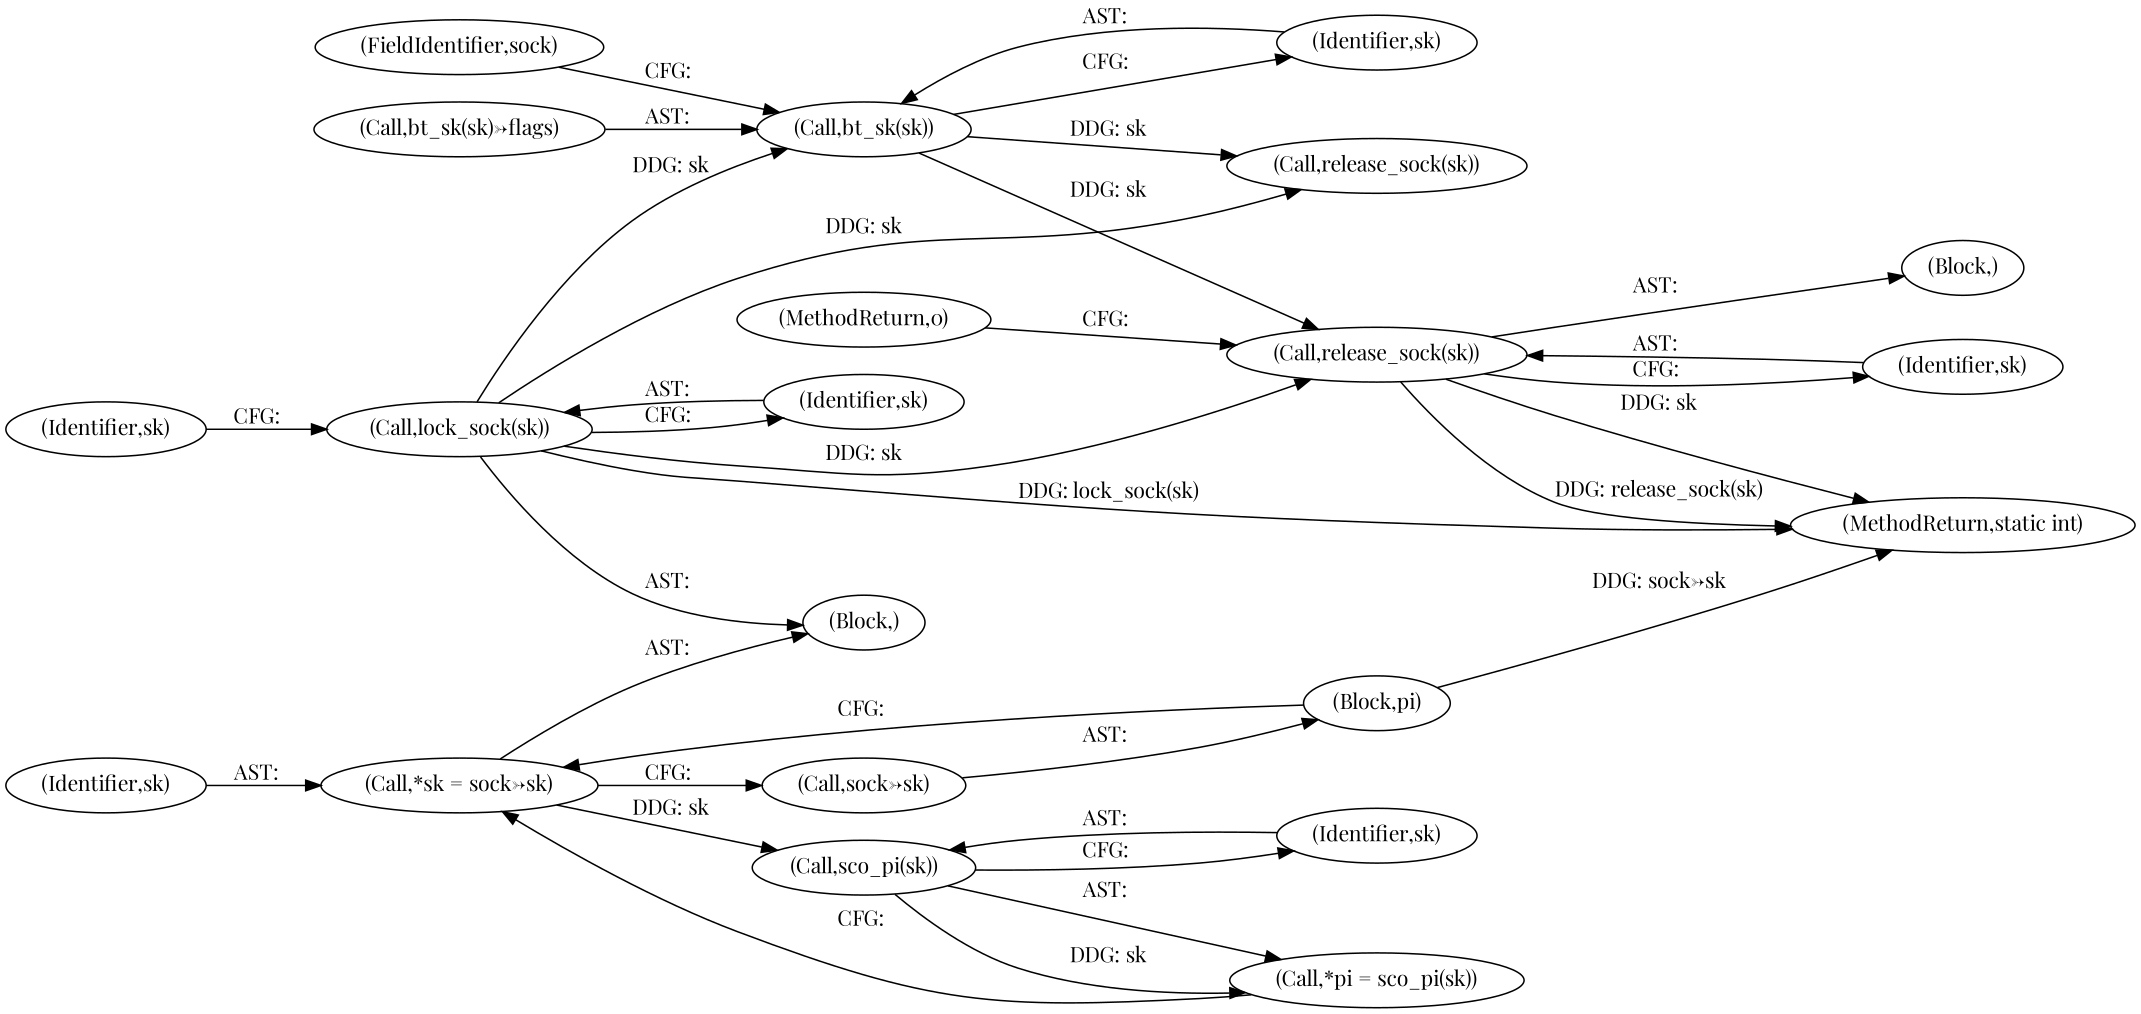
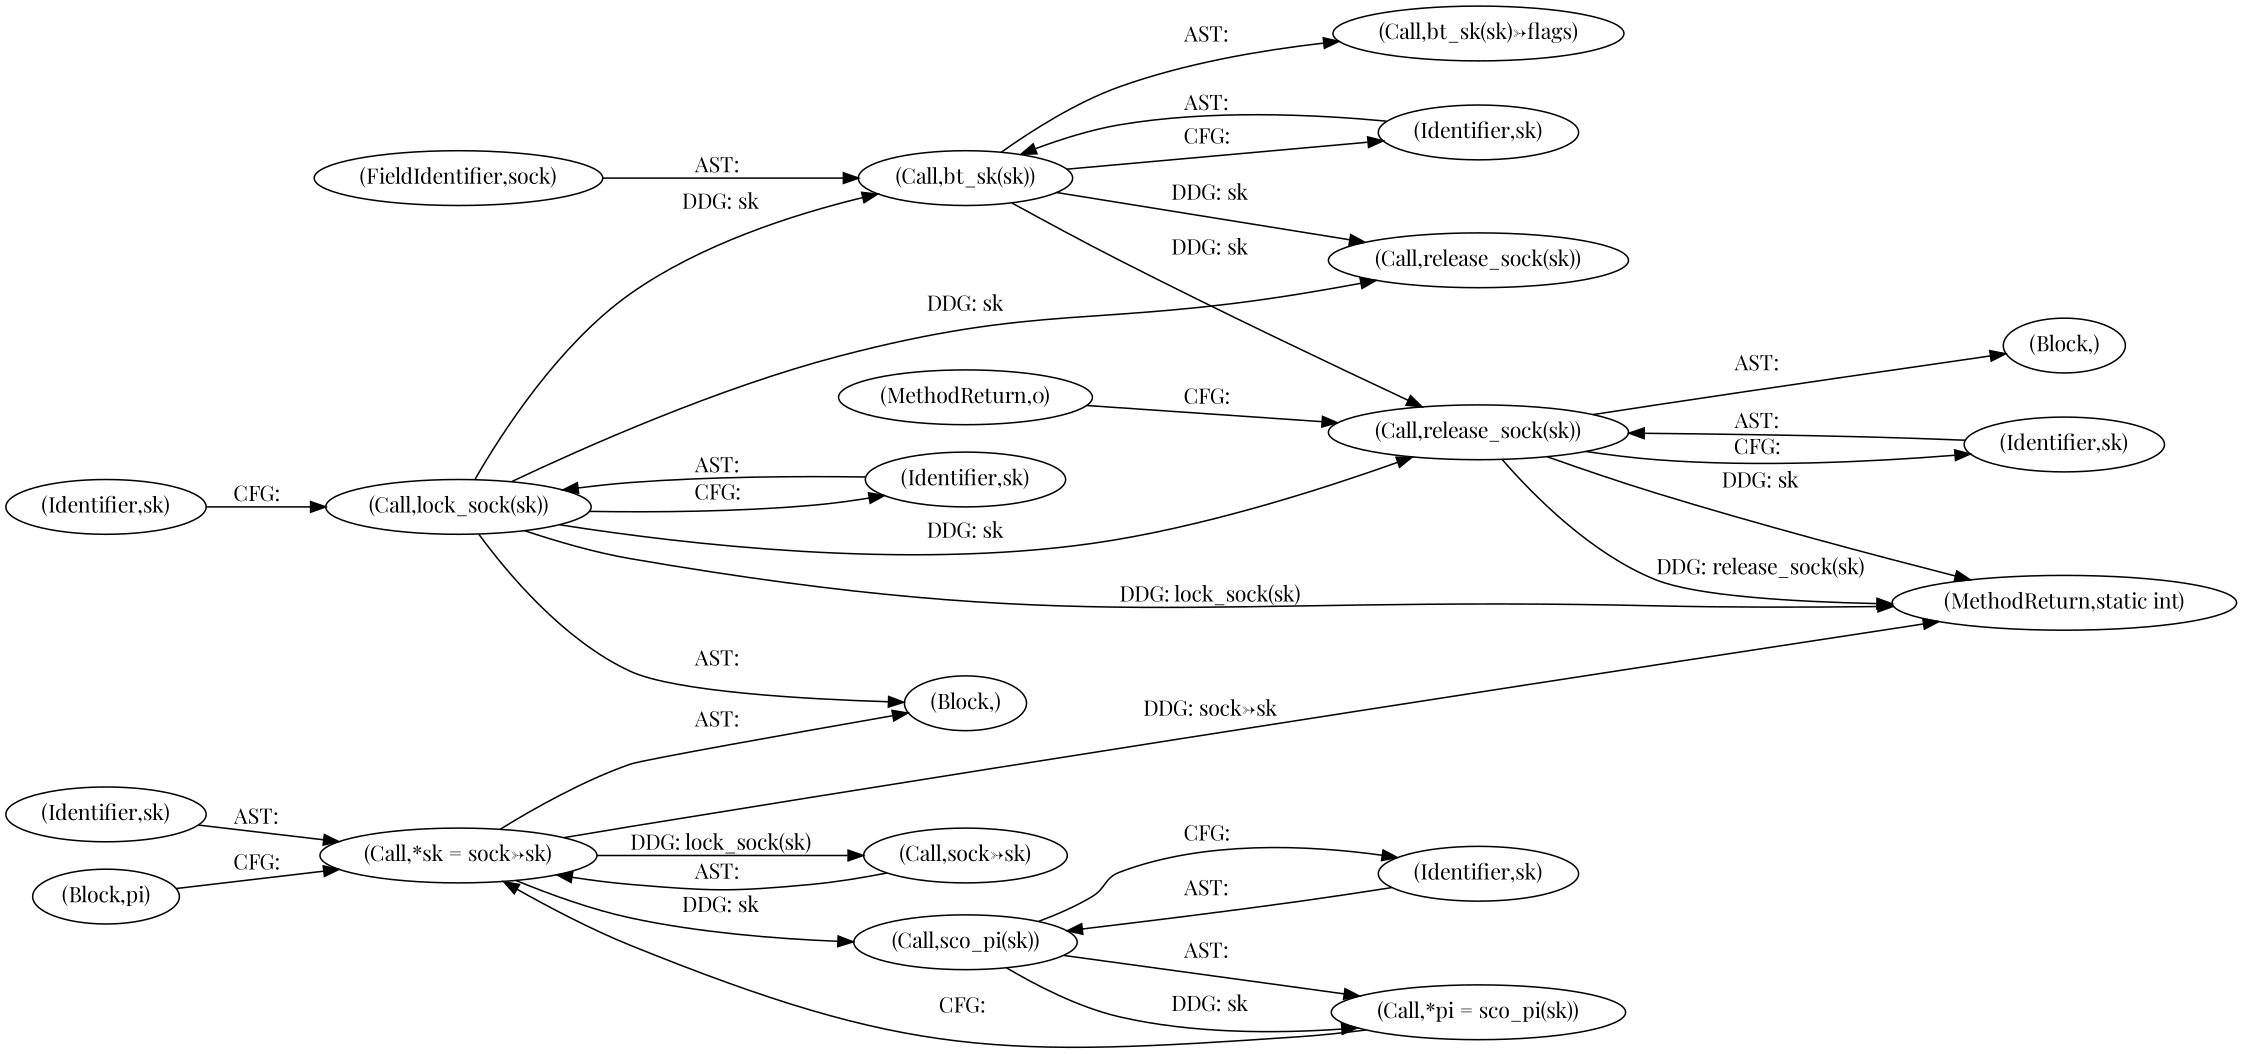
edge "(FieldIdentifier,sock)" -> "(Call,bt_sk(sk))": label "CFG: " -> "AST: "
edge "(Call,bt_sk(sk)->flags)" -> "(Call,bt_sk(sk))": reversed
edge "(Block,pi)" -> "(MethodReturn,static int)": now "(Call,*sk = sock->sk)" -> "(MethodReturn,static int)"
edge "(Call,sock->sk)" -> "(Block,pi)": now "(Call,sock->sk)" -> "(Call,*sk = sock->sk)"
edge "(Call,*sk = sock->sk)" -> "(Call,sock->sk)": label "CFG: " -> "DDG: lock_sock(sk)"
